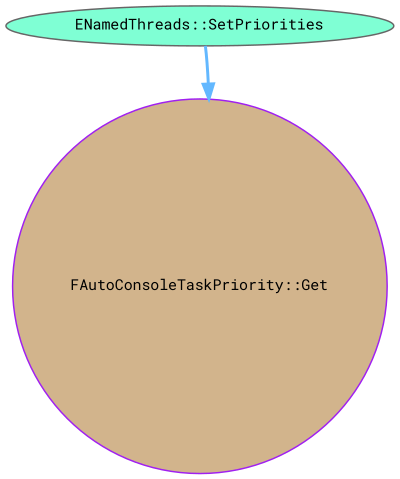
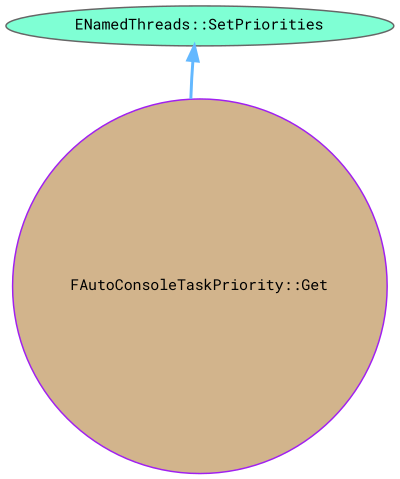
edge "ENamedThreads::SetPriorities" -> "FAutoConsoleTaskPriority::Get": reversed
